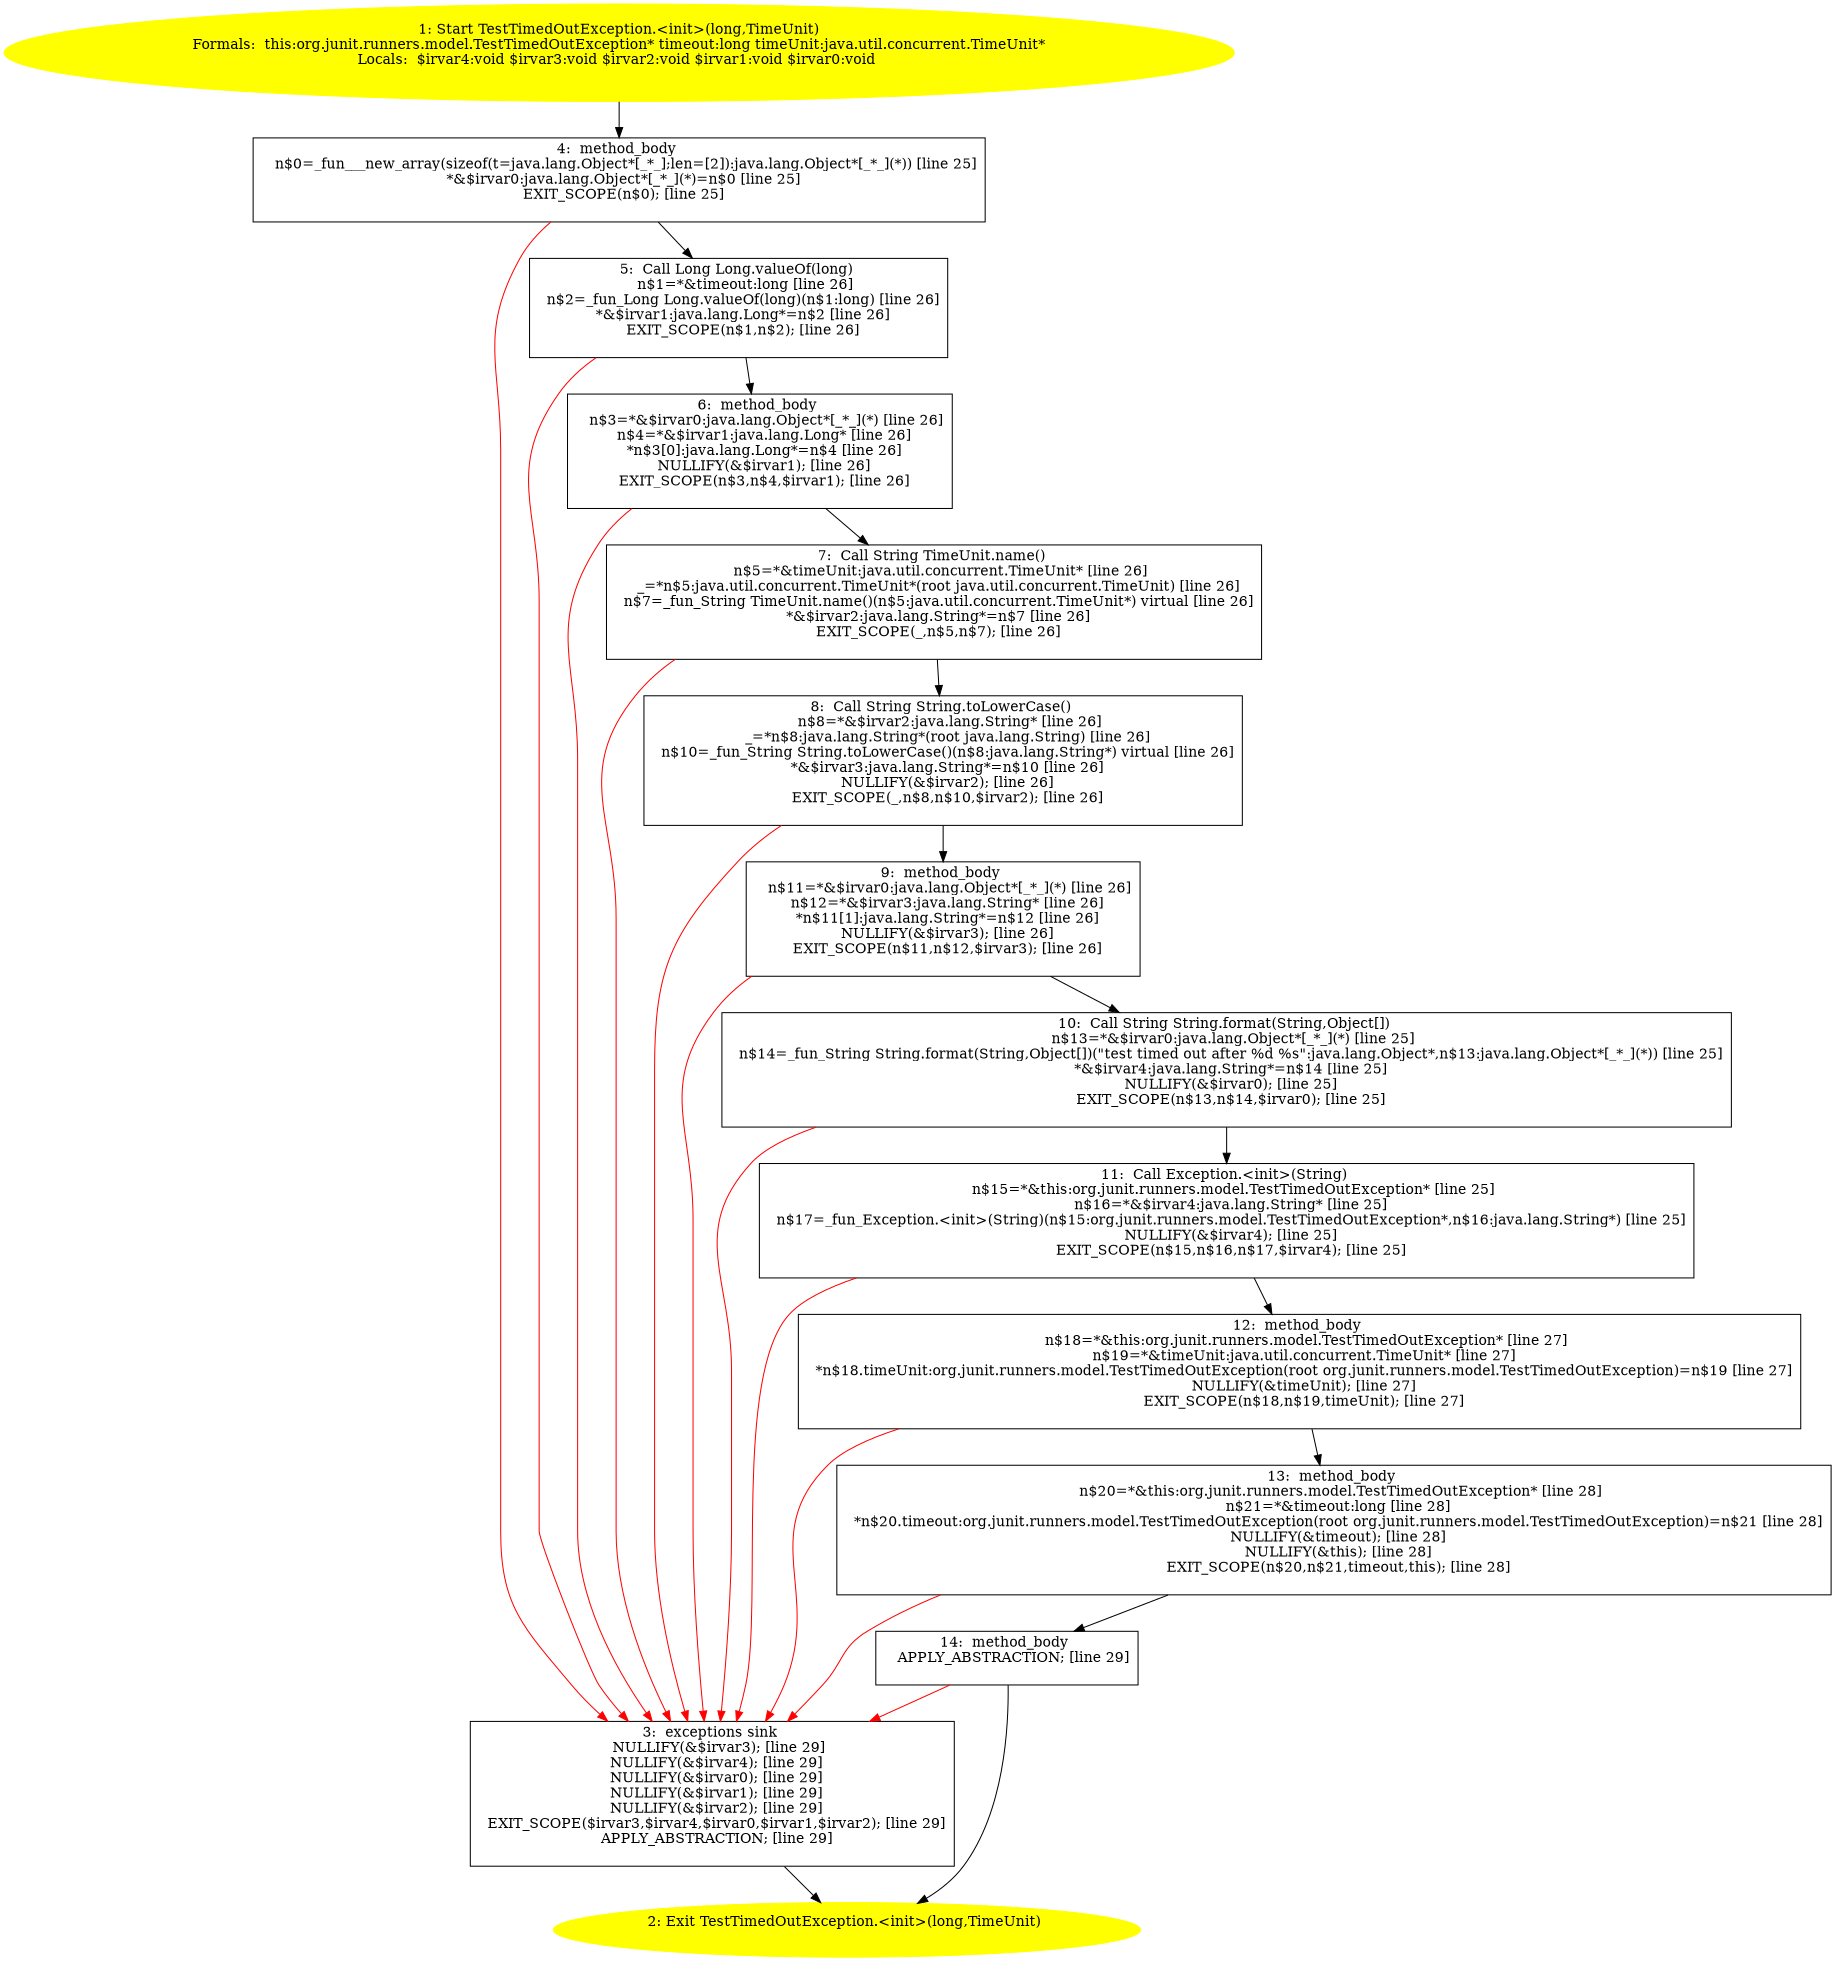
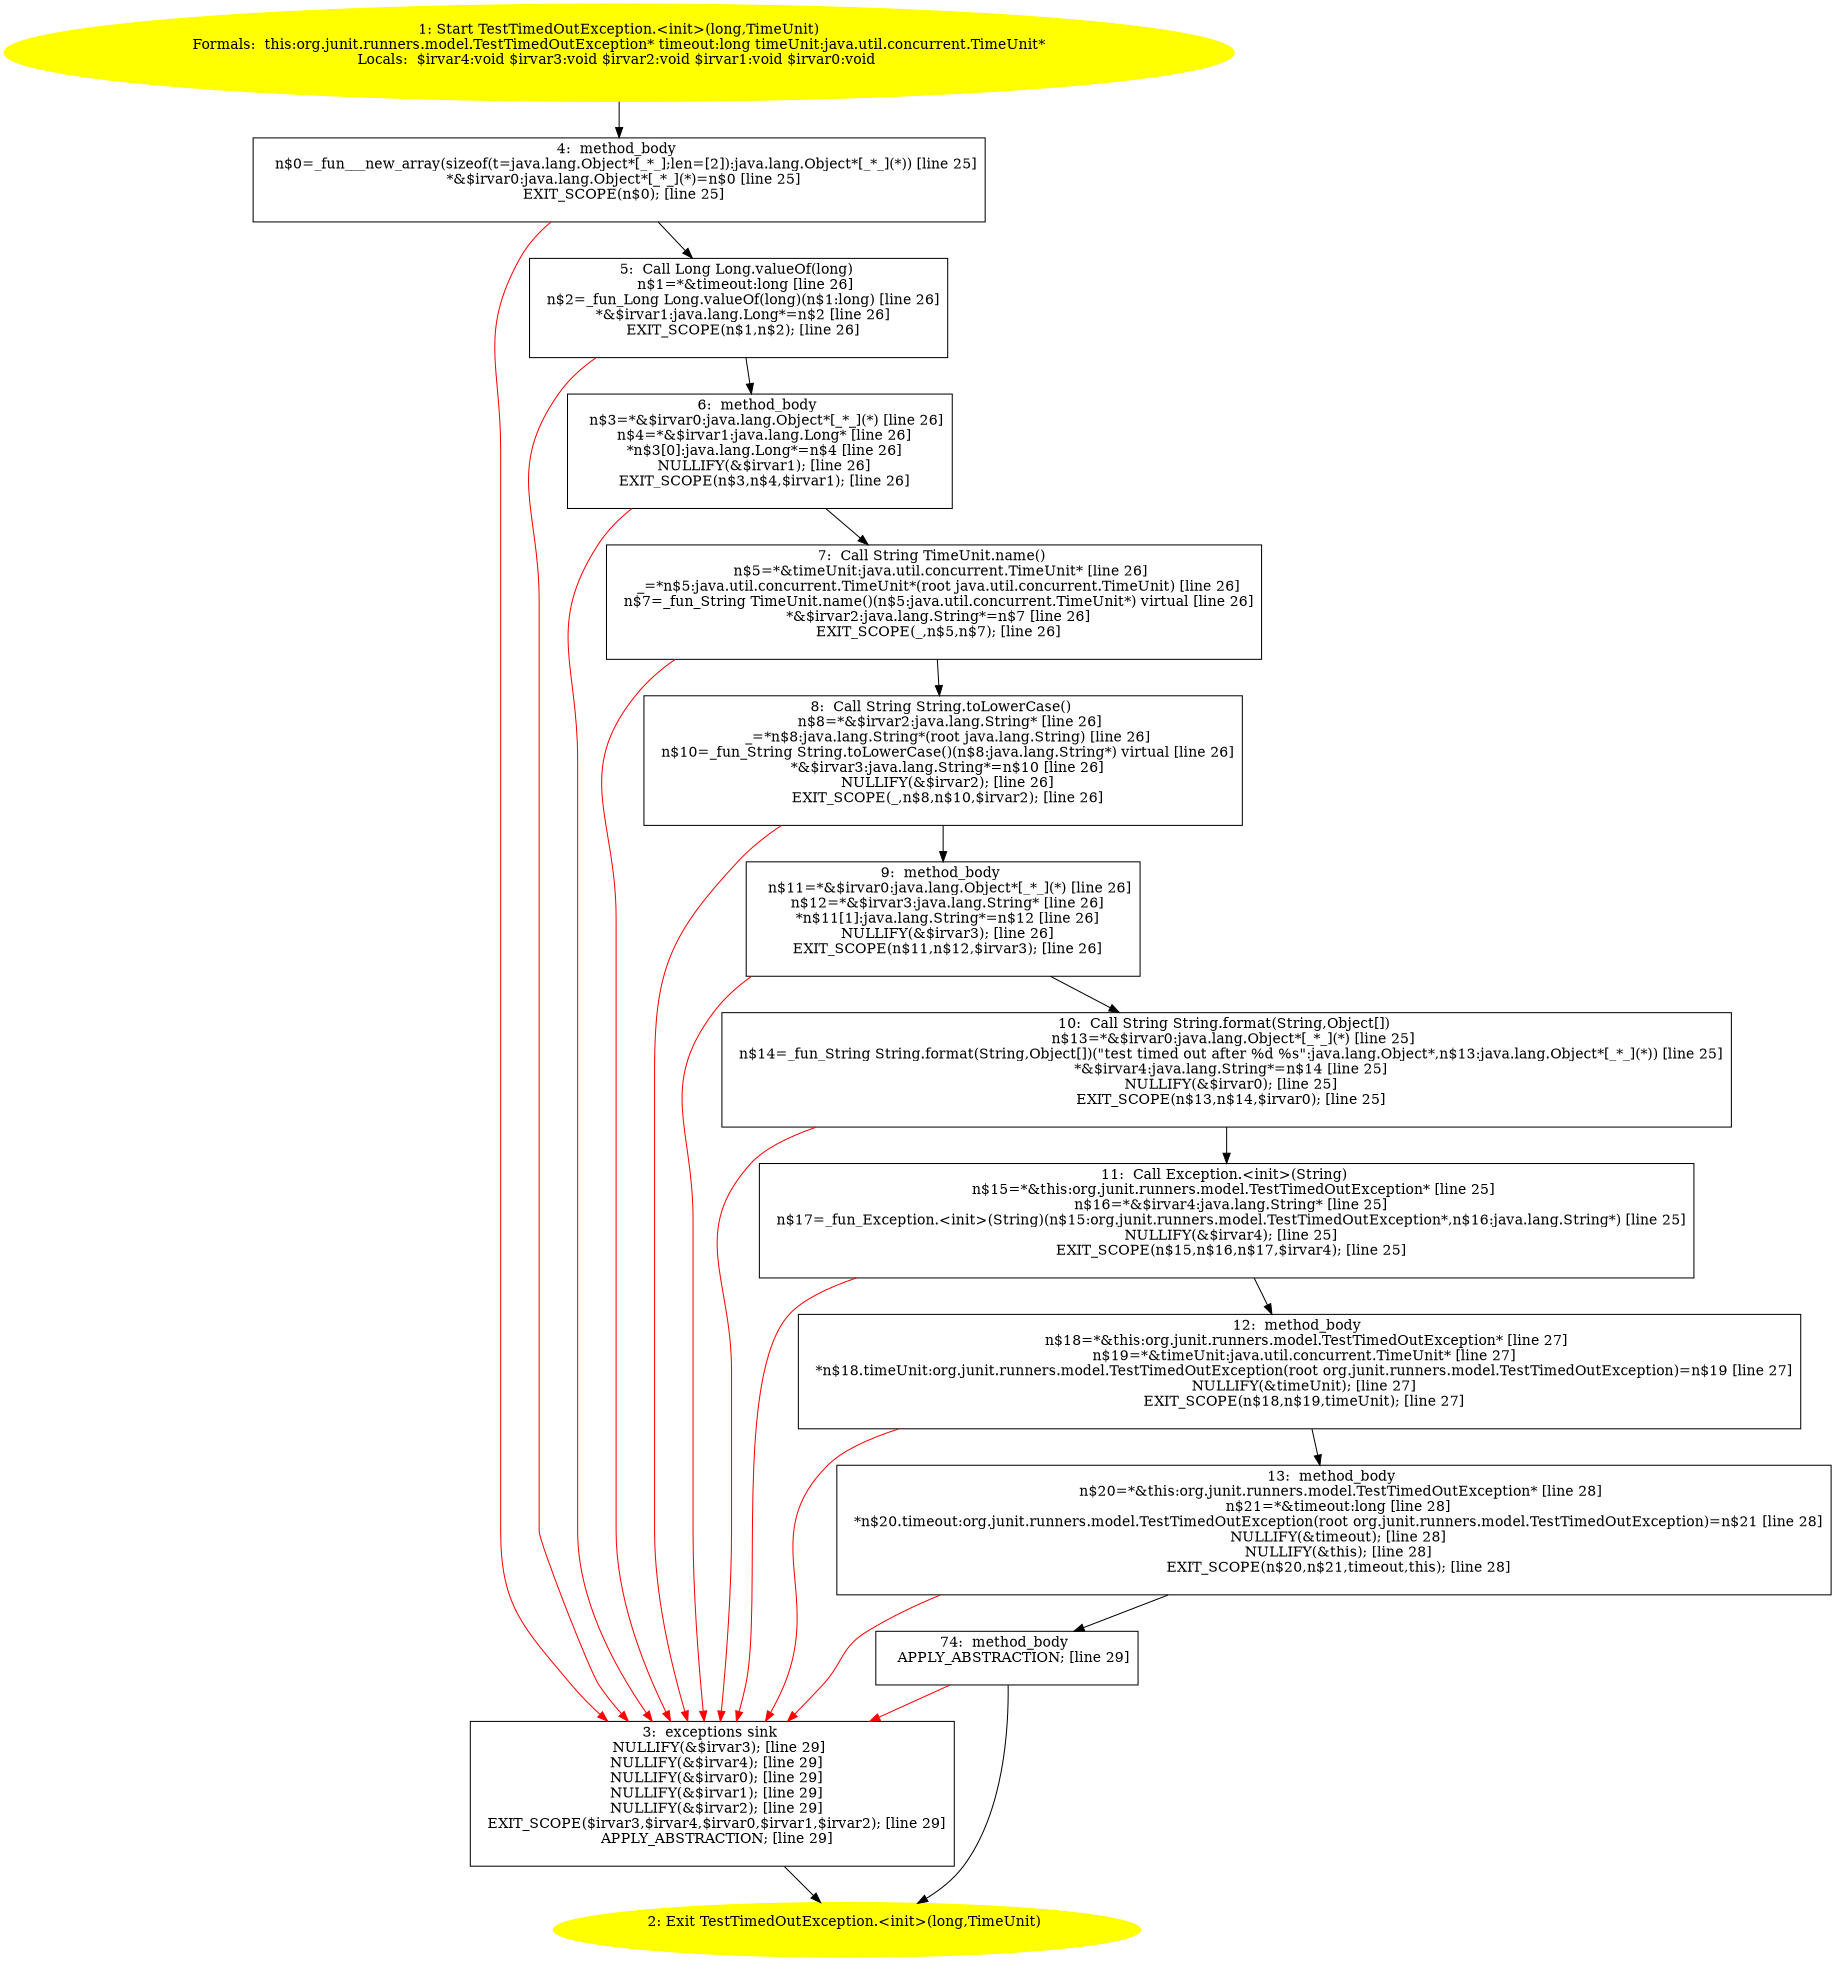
node "14:  method_body APPLY_ABSTRACTION; [line 29]": label "14:  method_body APPLY_ABSTRACTION; [line 29]" -> "74:  method_body APPLY_ABSTRACTION; [line 29]"
